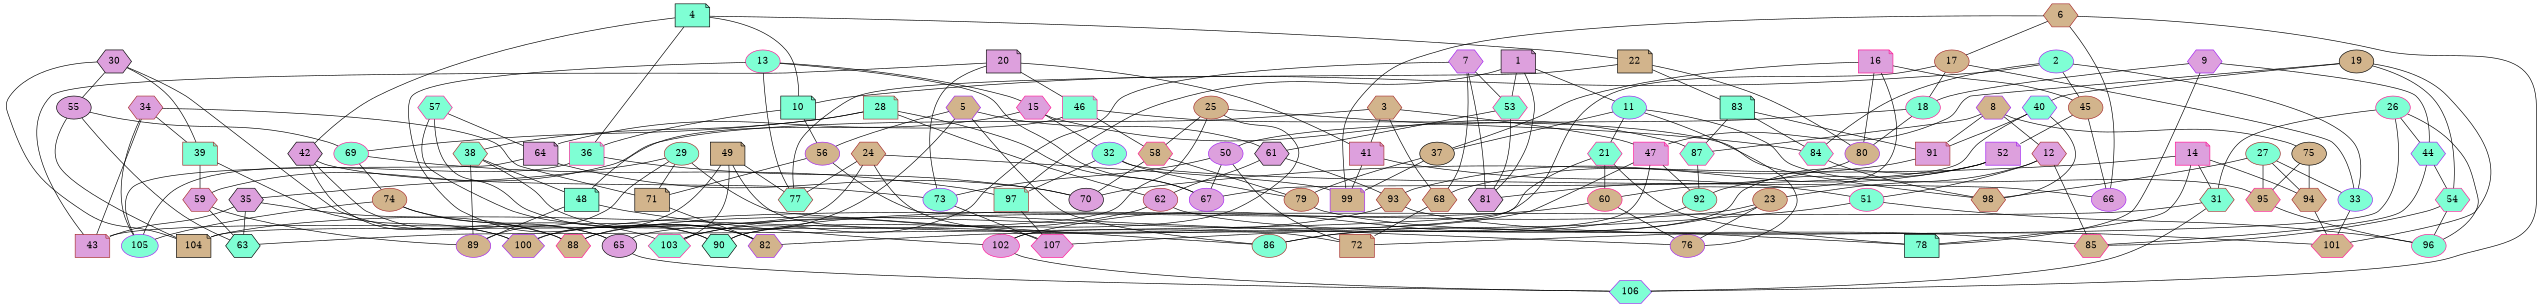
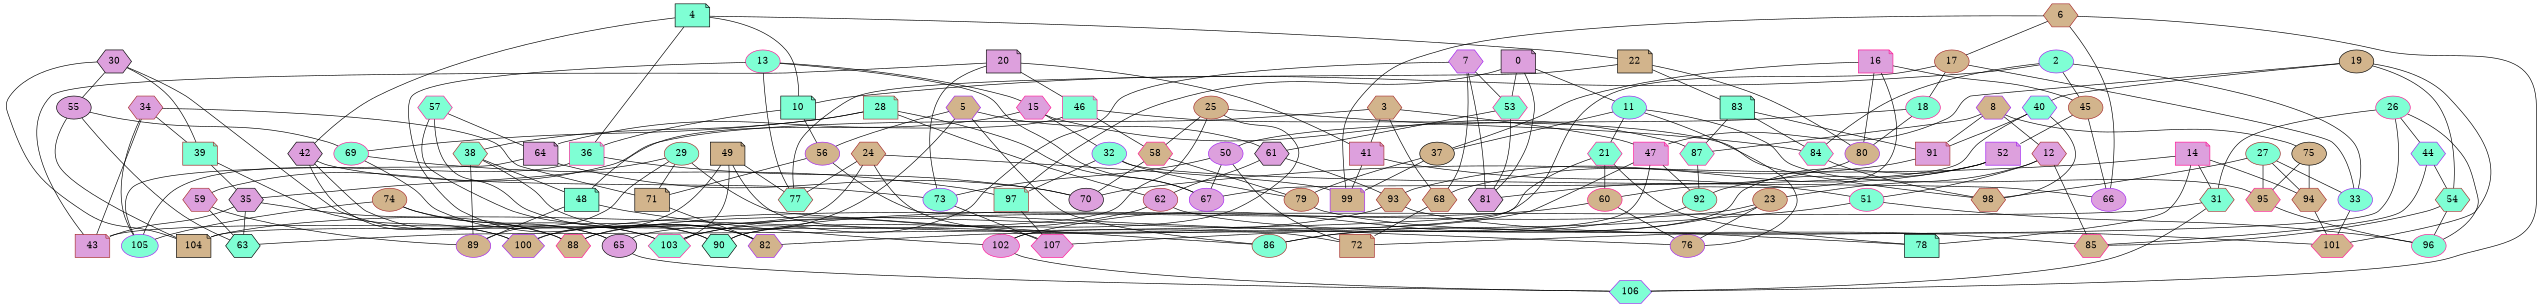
node "1": label "1" -> "0"
node "9": removed
edge "39" -- "59": now "39" -- "35"
edge "69" -- "74": now "69" -- "103"
node "54": color deeppink -> brown
